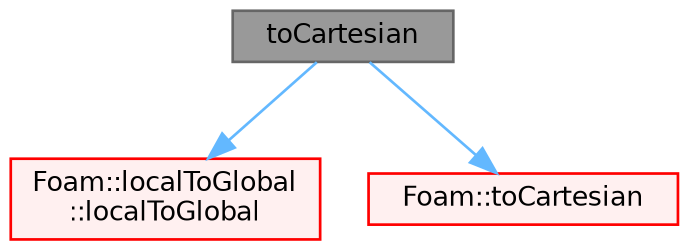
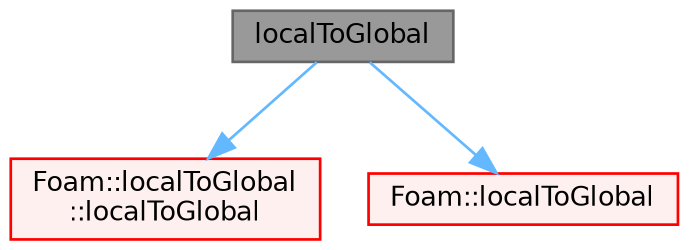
node "toCartesian": label "toCartesian" -> "localToGlobal"
node "Foam::toCartesian": label "Foam::toCartesian" -> "Foam::localToGlobal"
